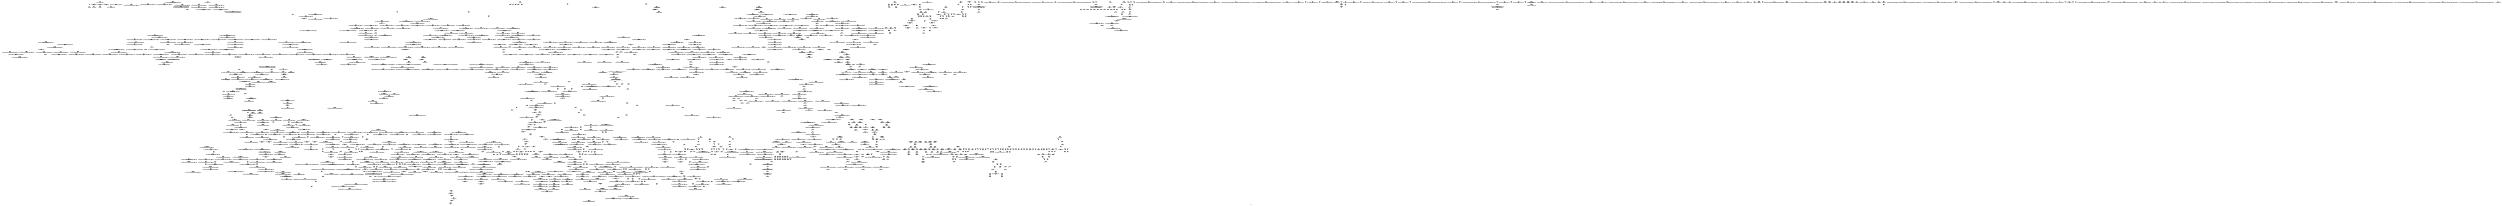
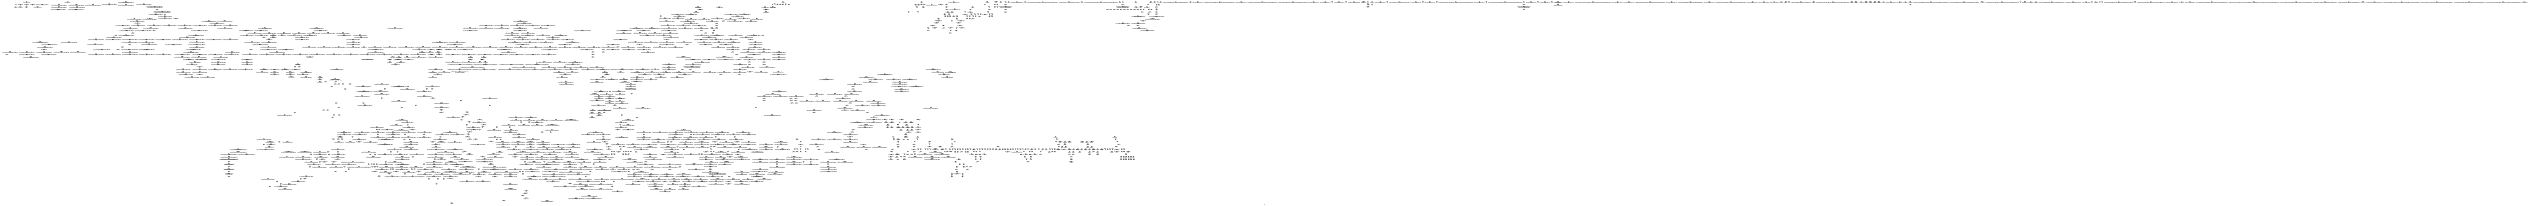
node "NodeID: 146": removed
